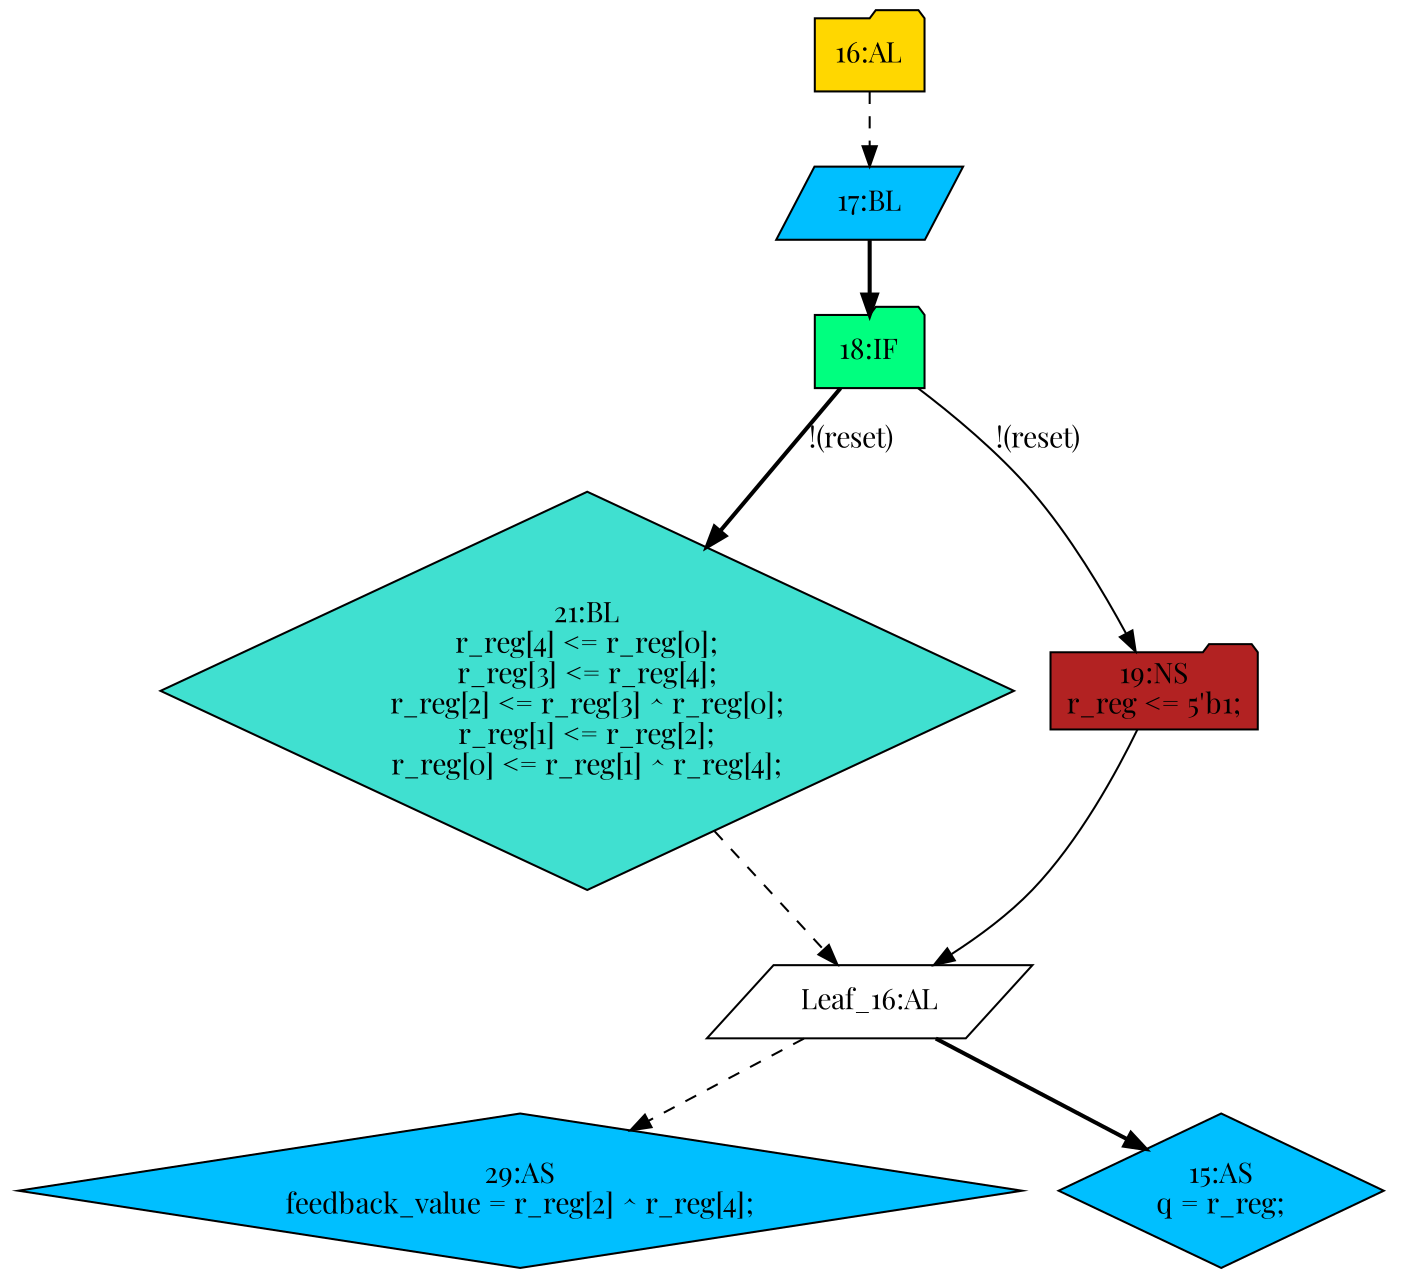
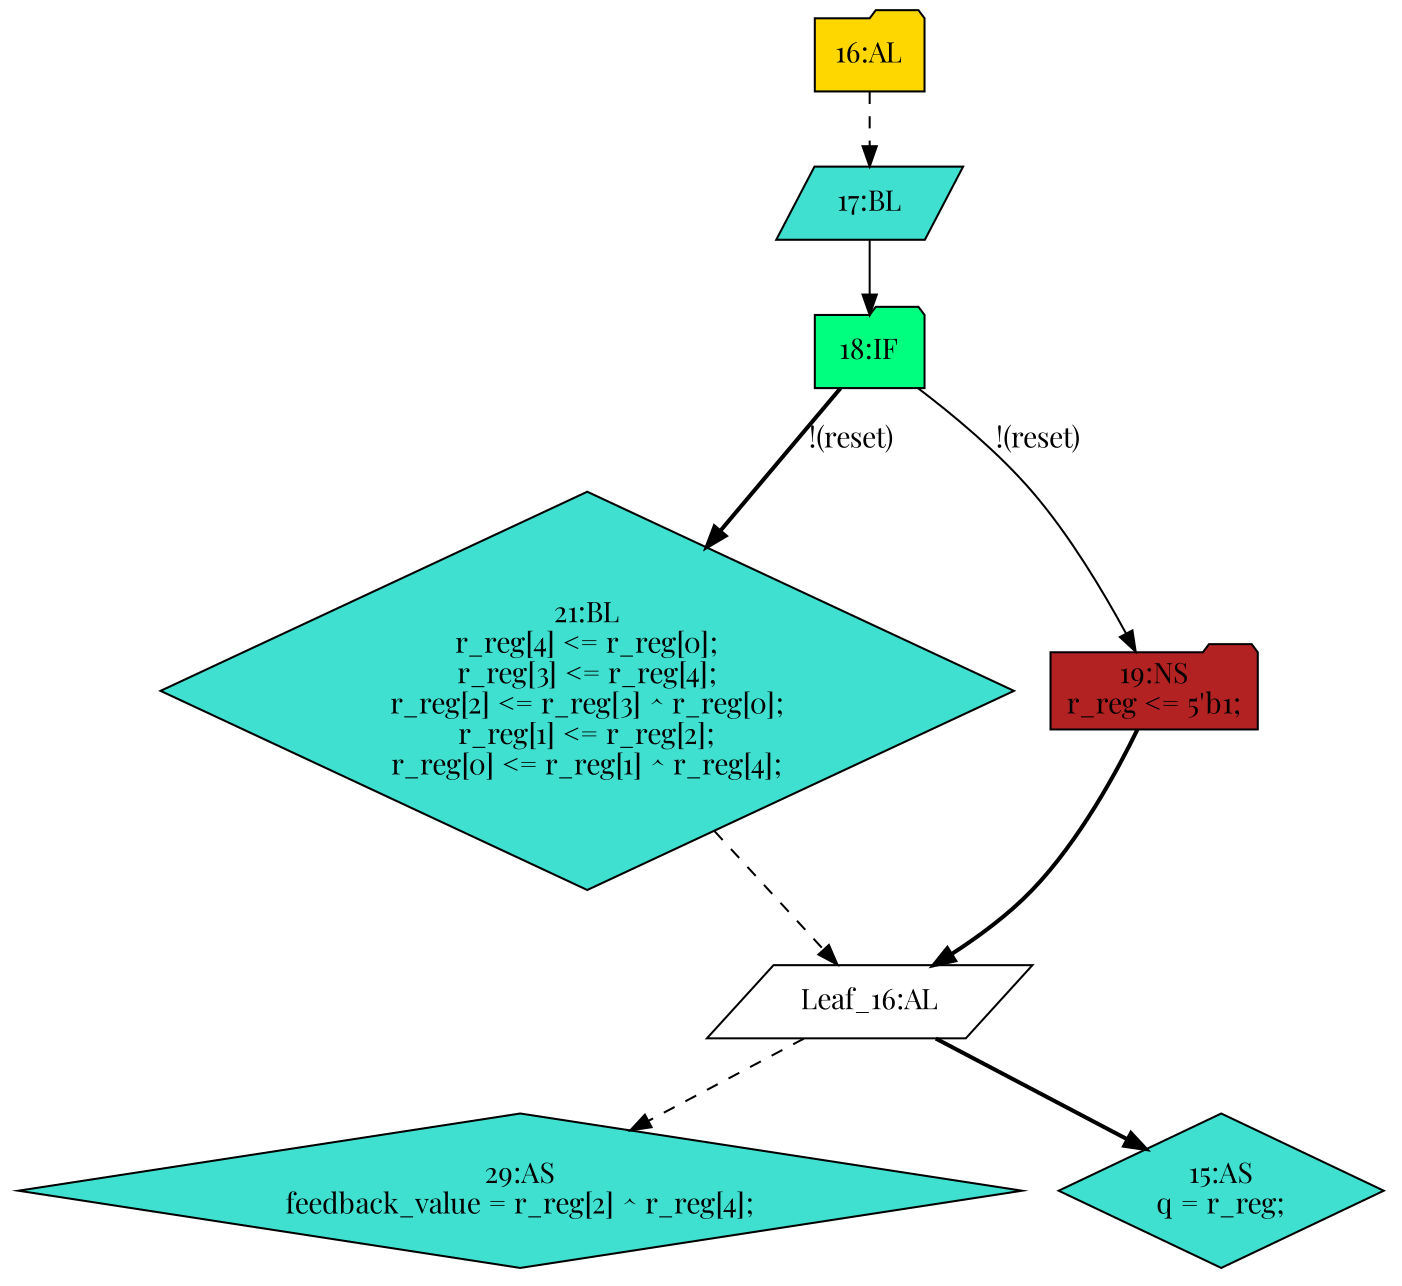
node "17:BL": fillcolor deepskyblue -> turquoise
edge "17:BL" -> "18:IF": style bold -> solid
edge "19:NS r_reg <= 5'b1;" -> "Leaf_16:AL": style solid -> bold
node "29:AS feedback_value = r_reg[2] ^ r_reg[4];": fillcolor deepskyblue -> turquoise
node "15:AS q = r_reg;": fillcolor deepskyblue -> turquoise
